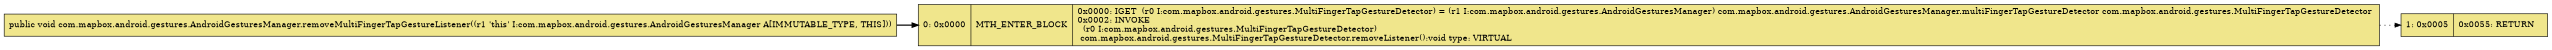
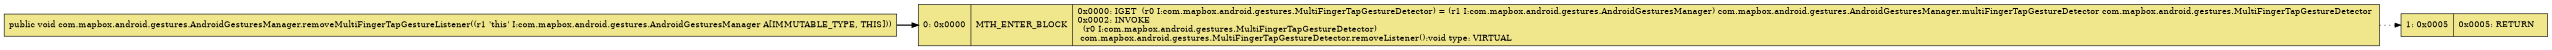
node "1: 0x0005": text "0x0055: RETURN" -> "0x0005: RETURN"
